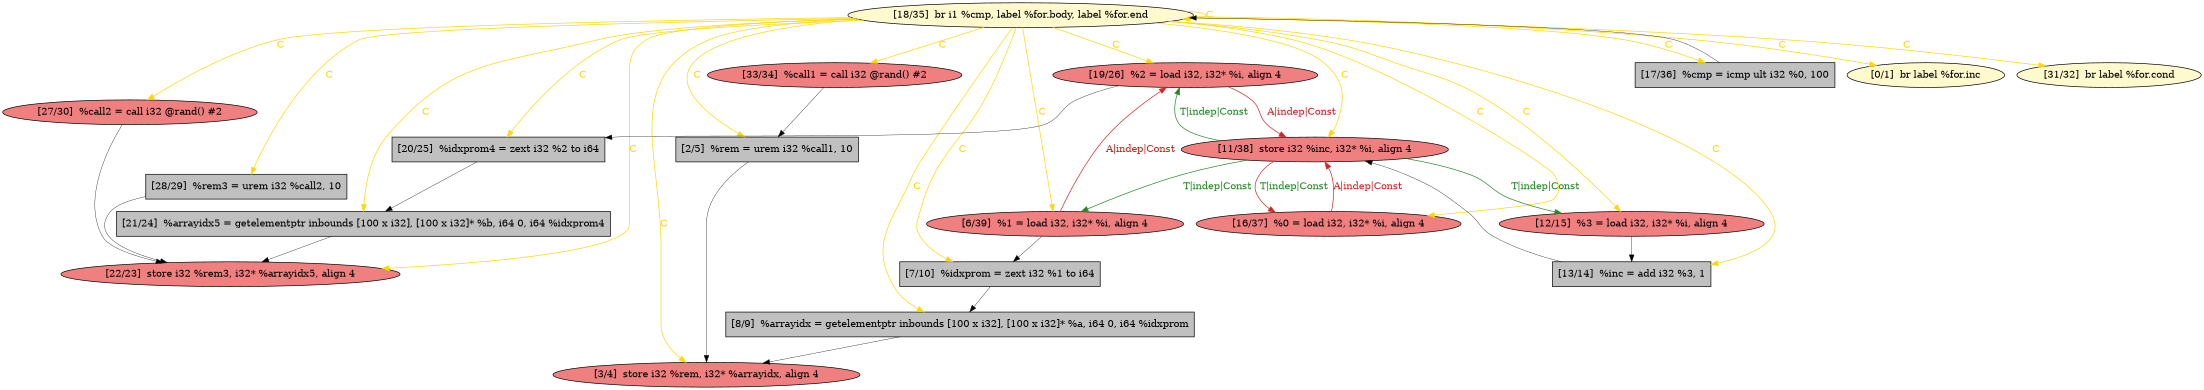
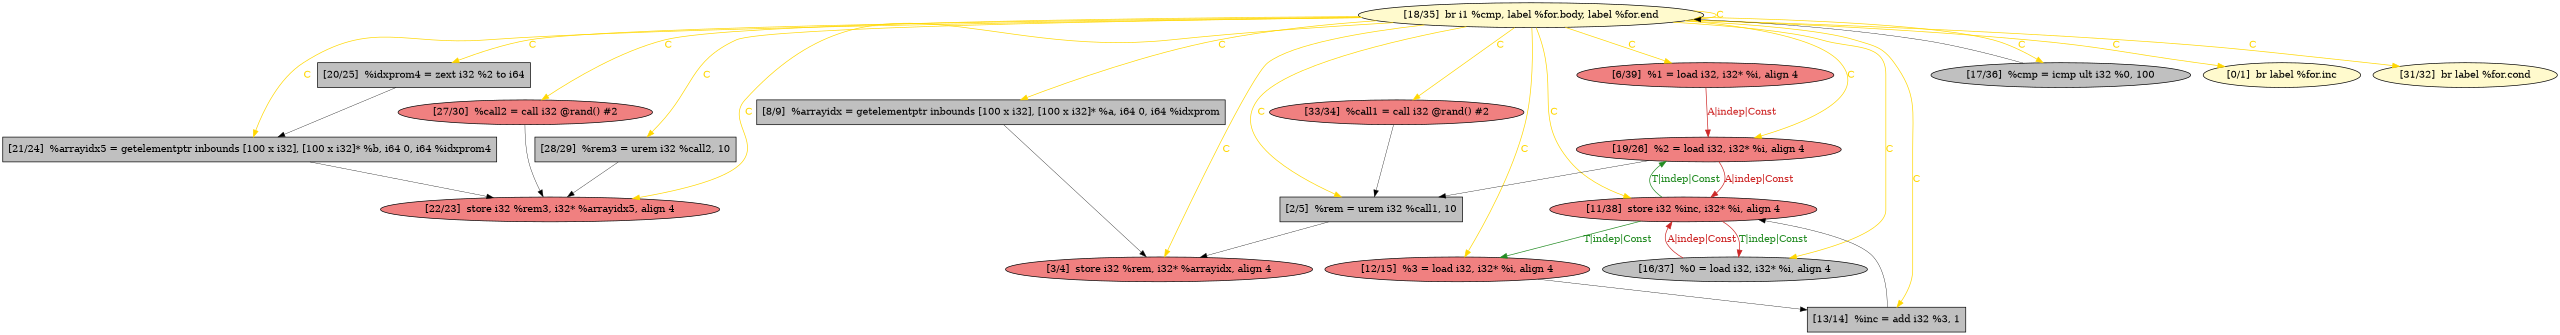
node "[17/36]  %cmp = icmp ult i32 %0, 100": shape box -> ellipse
edge "[19/26]  %2 = load i32, i32* %i, align 4" -> "[20/25]  %idxprom4 = zext i32 %2 to i64": now "[19/26]  %2 = load i32, i32* %i, align 4" -> "[2/5]  %rem = urem i32 %call1, 10"
edge "[11/38]  store i32 %inc, i32* %i, align 4" -> "[6/39]  %1 = load i32, i32* %i, align 4": removed, label "T|indep|Const"
node "[16/37]  %0 = load i32, i32* %i, align 4": fillcolor lightcoral -> grey
node "[7/10]  %idxprom = zext i32 %1 to i64": removed
